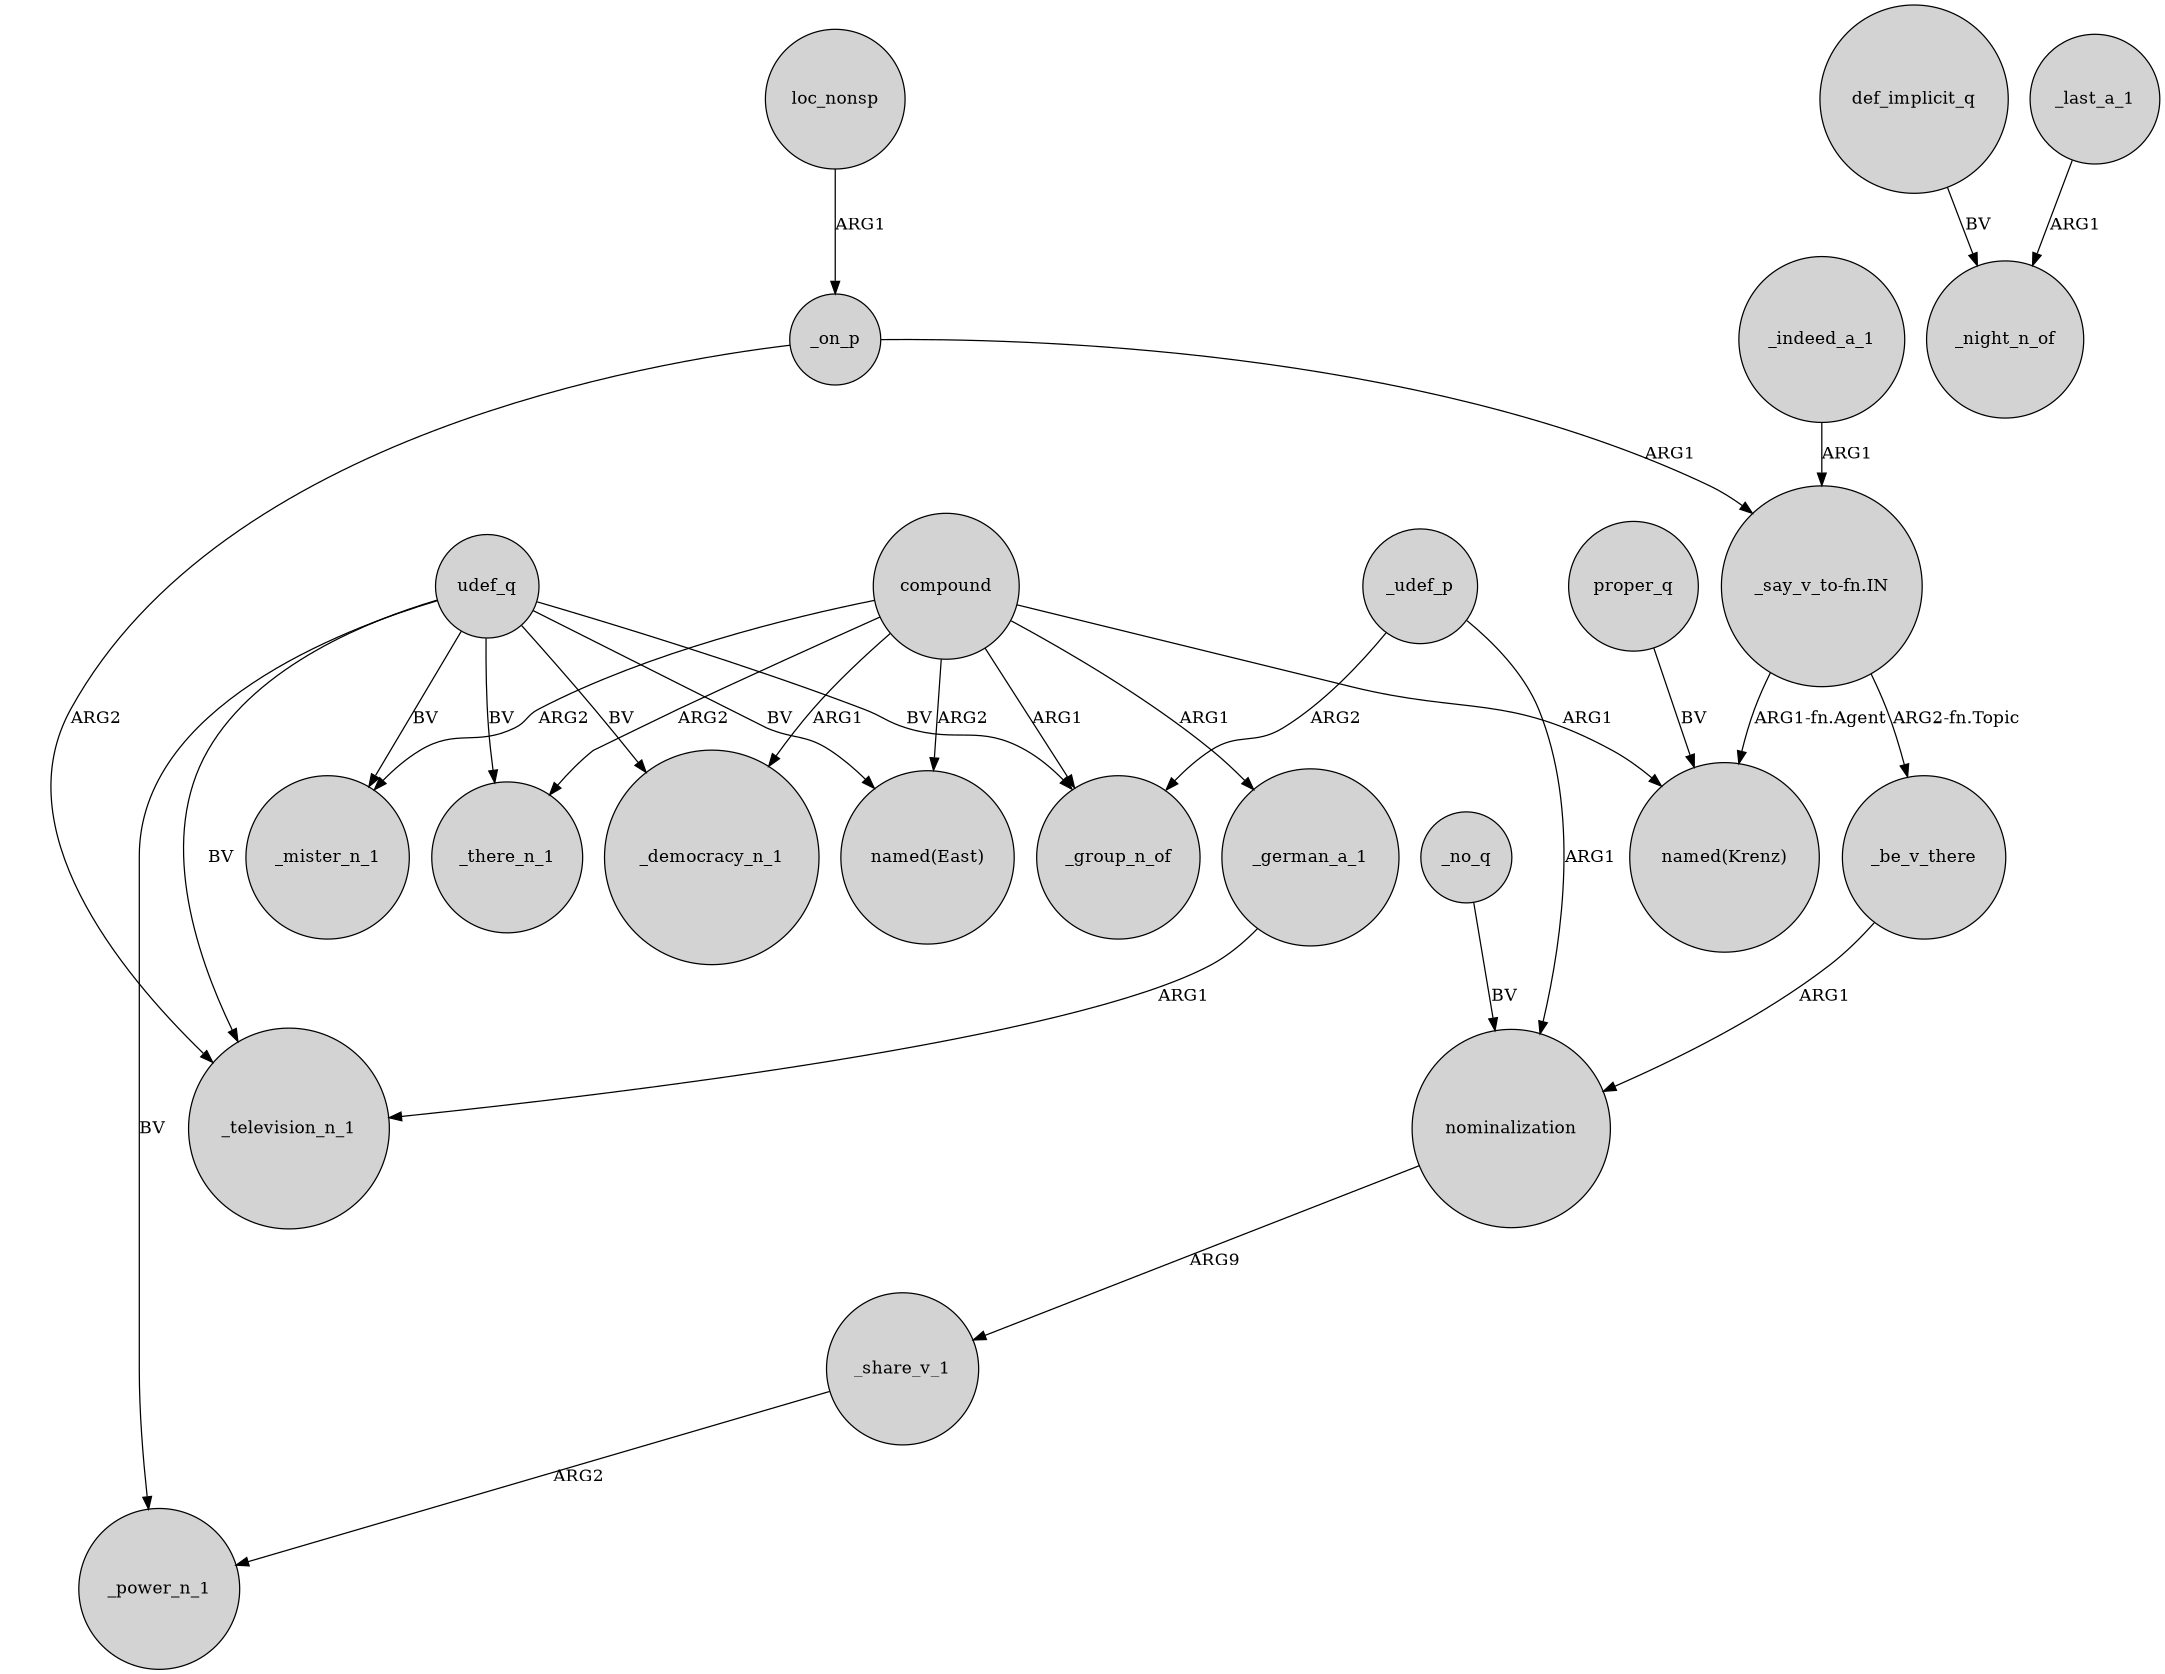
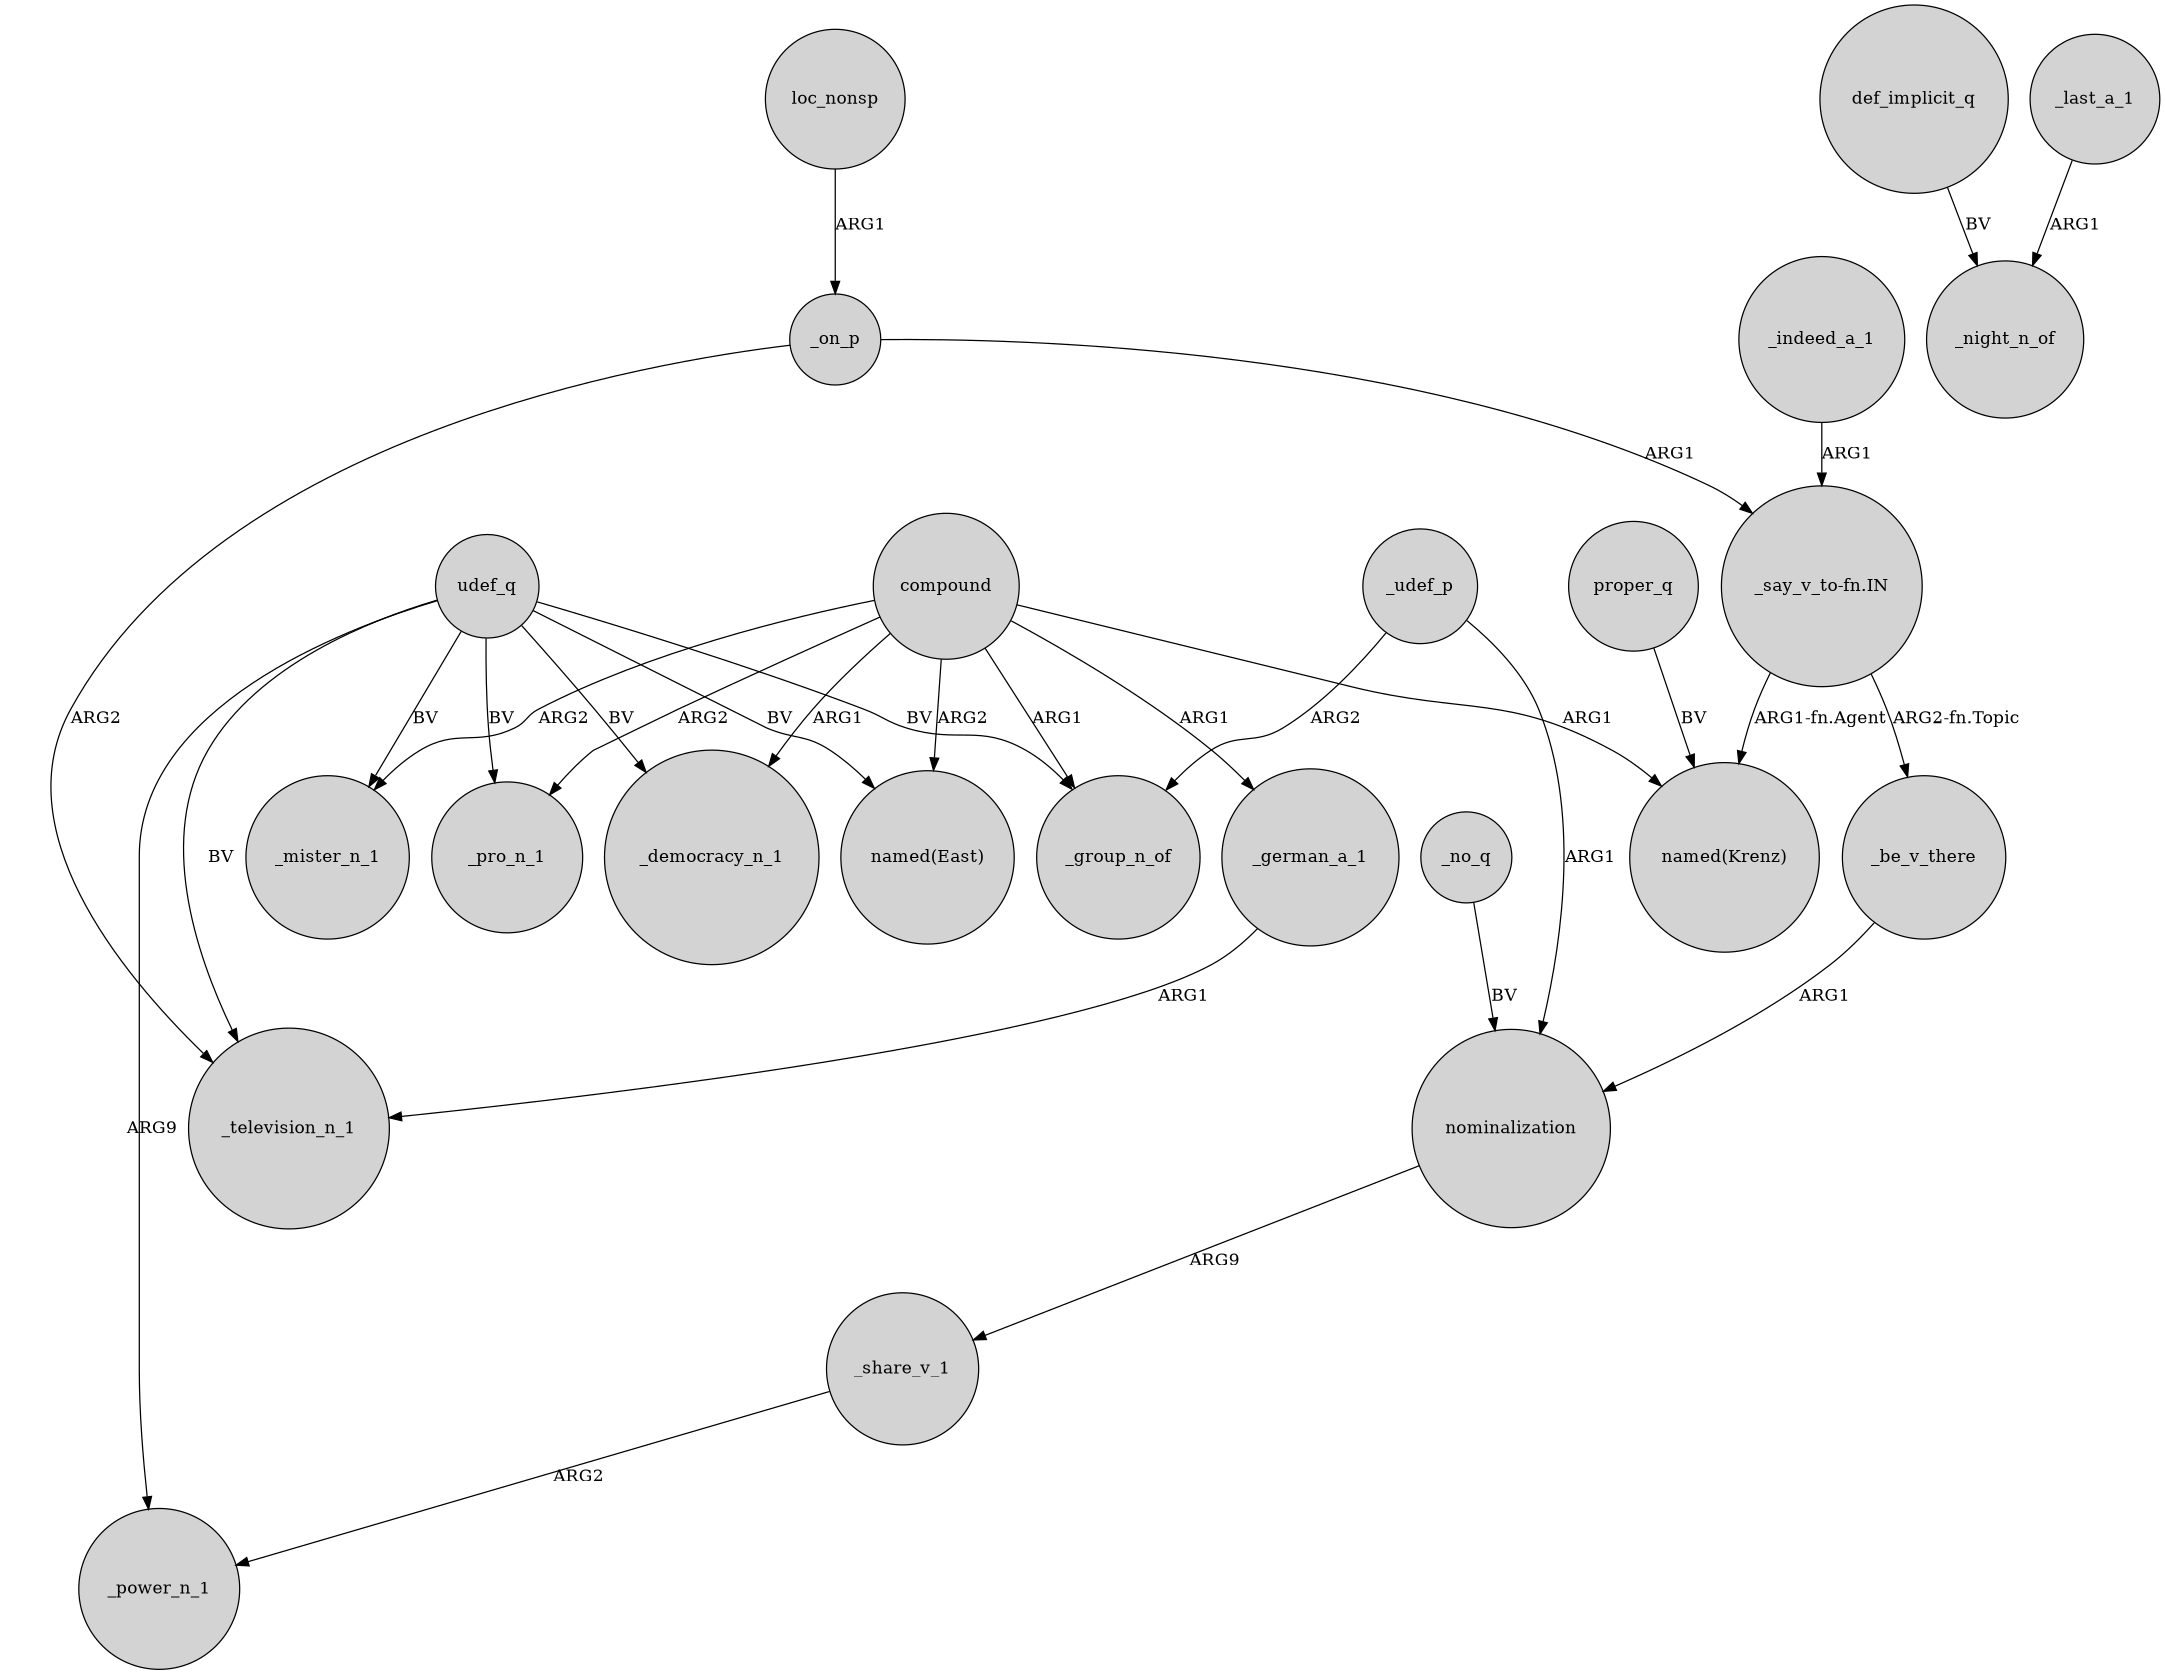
node "_there_n_1": label "_there_n_1" -> "_pro_n_1"
edge "udef_q" -> "_power_n_1": label "BV" -> "ARG9"
